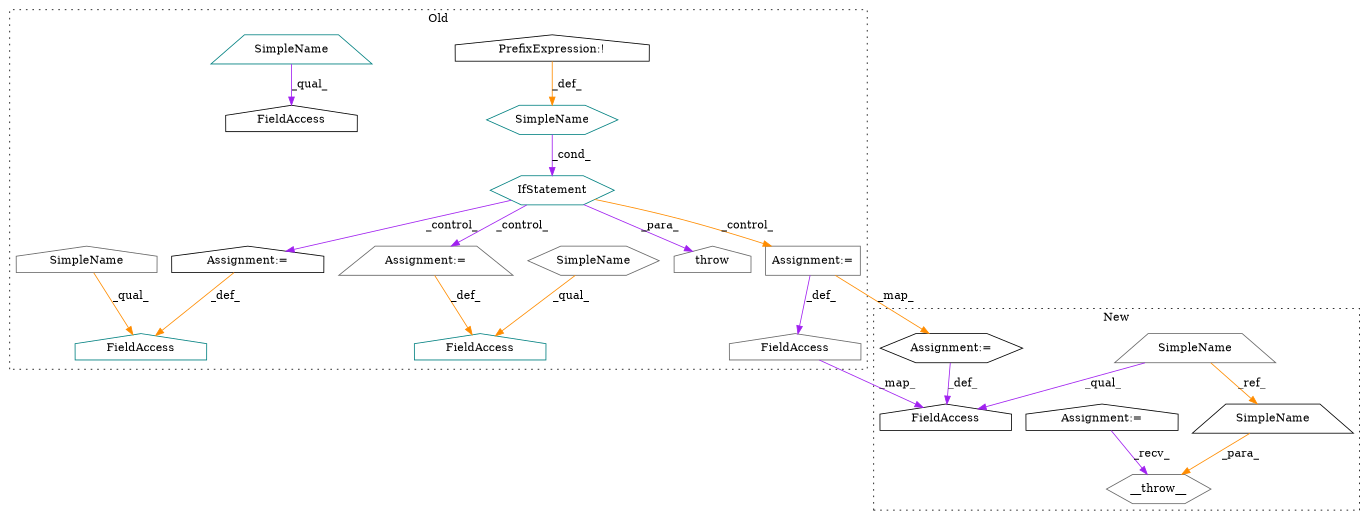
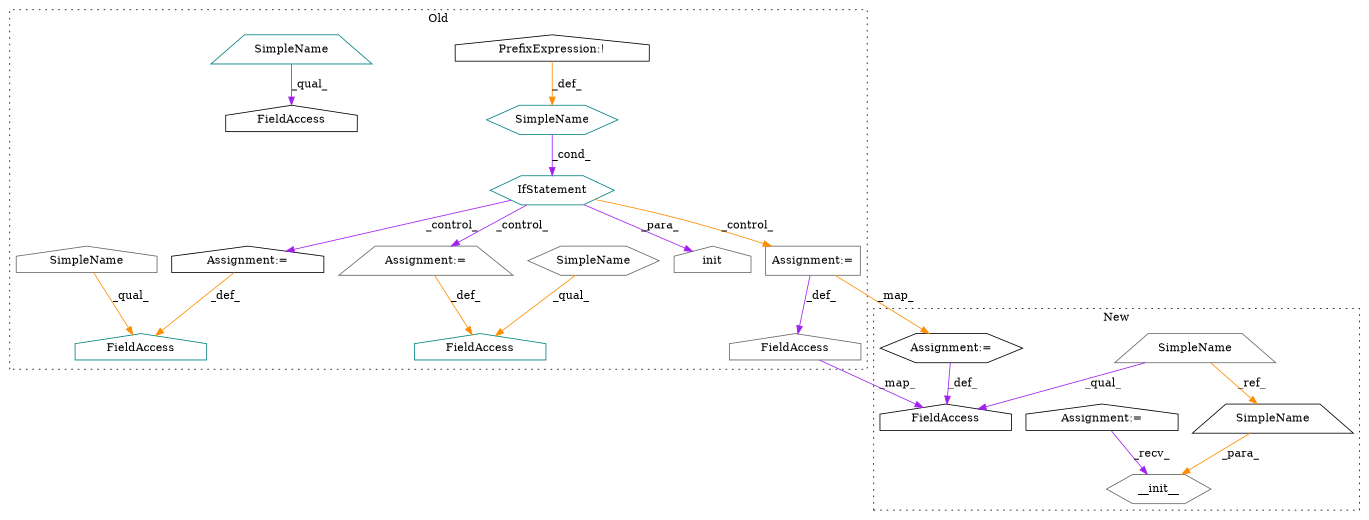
node "throw": label "throw" -> "init"
node "__throw__": label "__throw__" -> "__init__"
